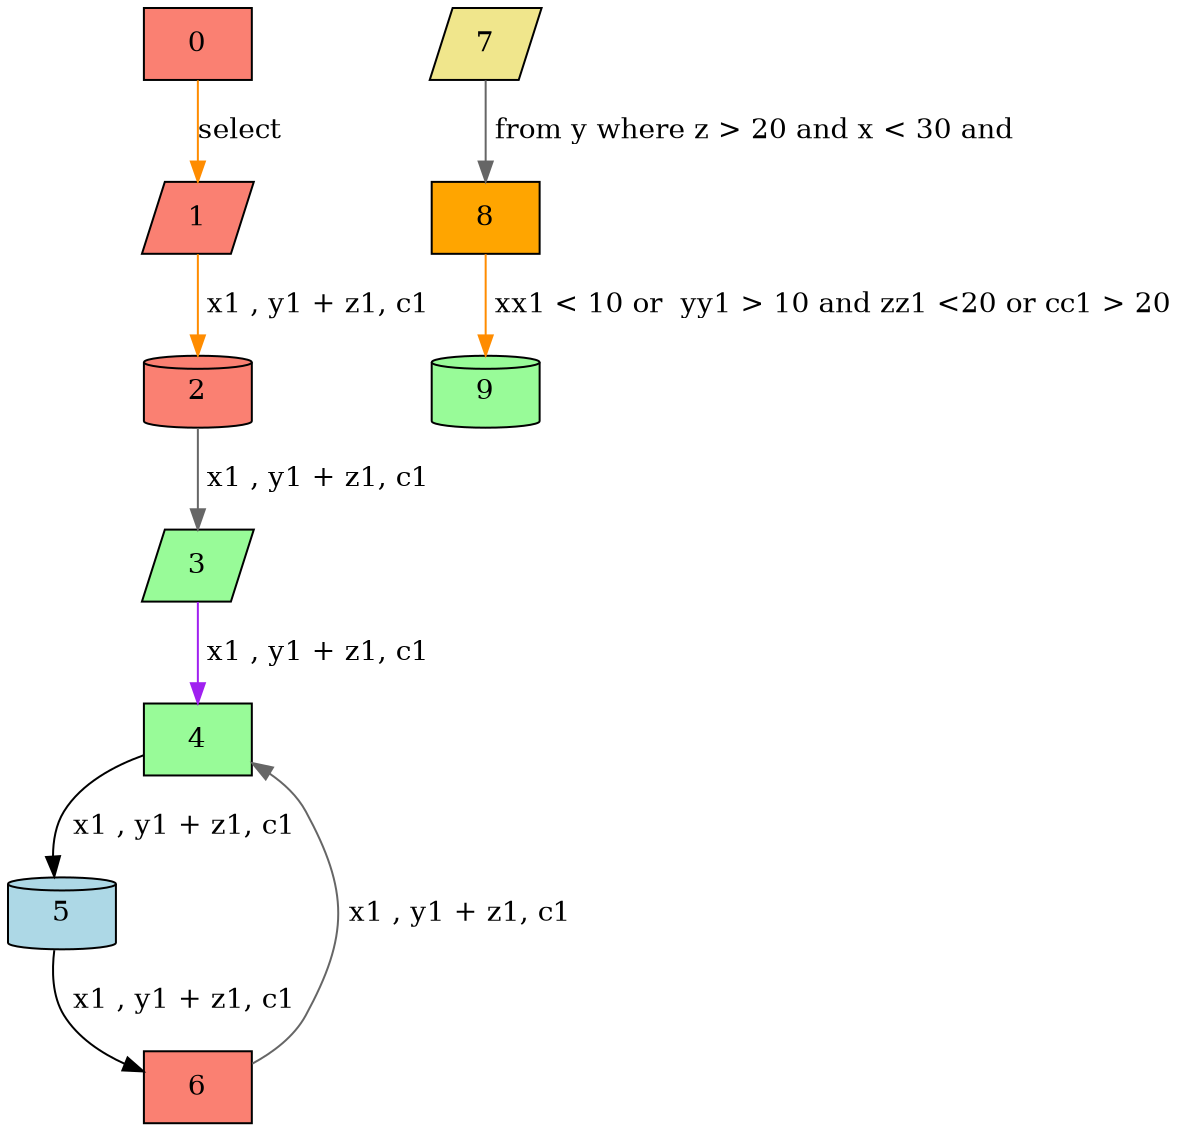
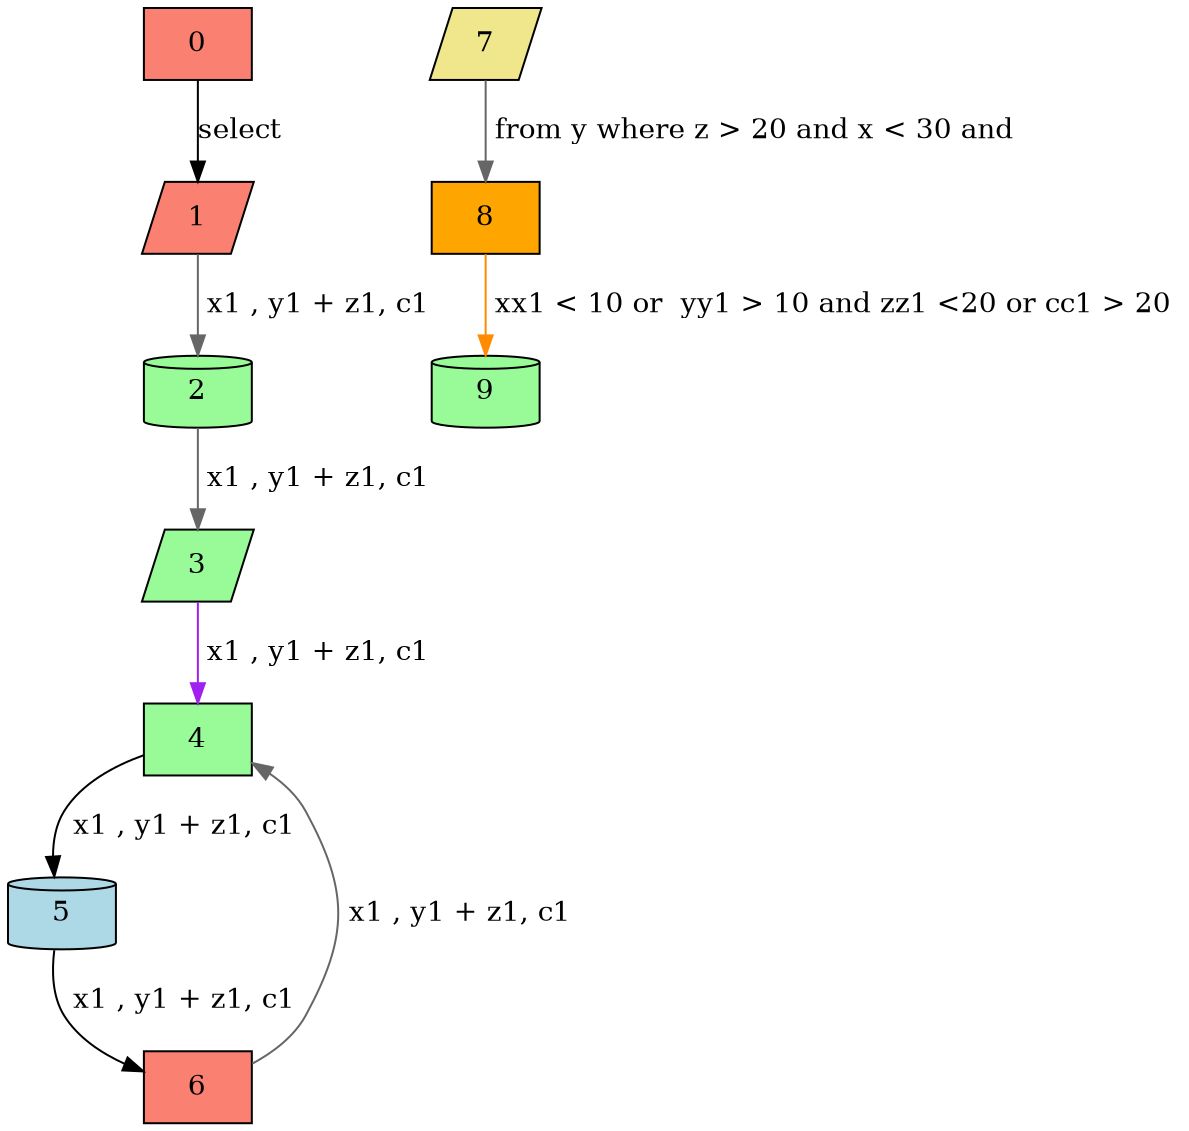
edge "0" -> "1": color darkorange -> black
edge "1" -> "2": color darkorange -> gray40
node "2": fillcolor salmon -> palegreen
